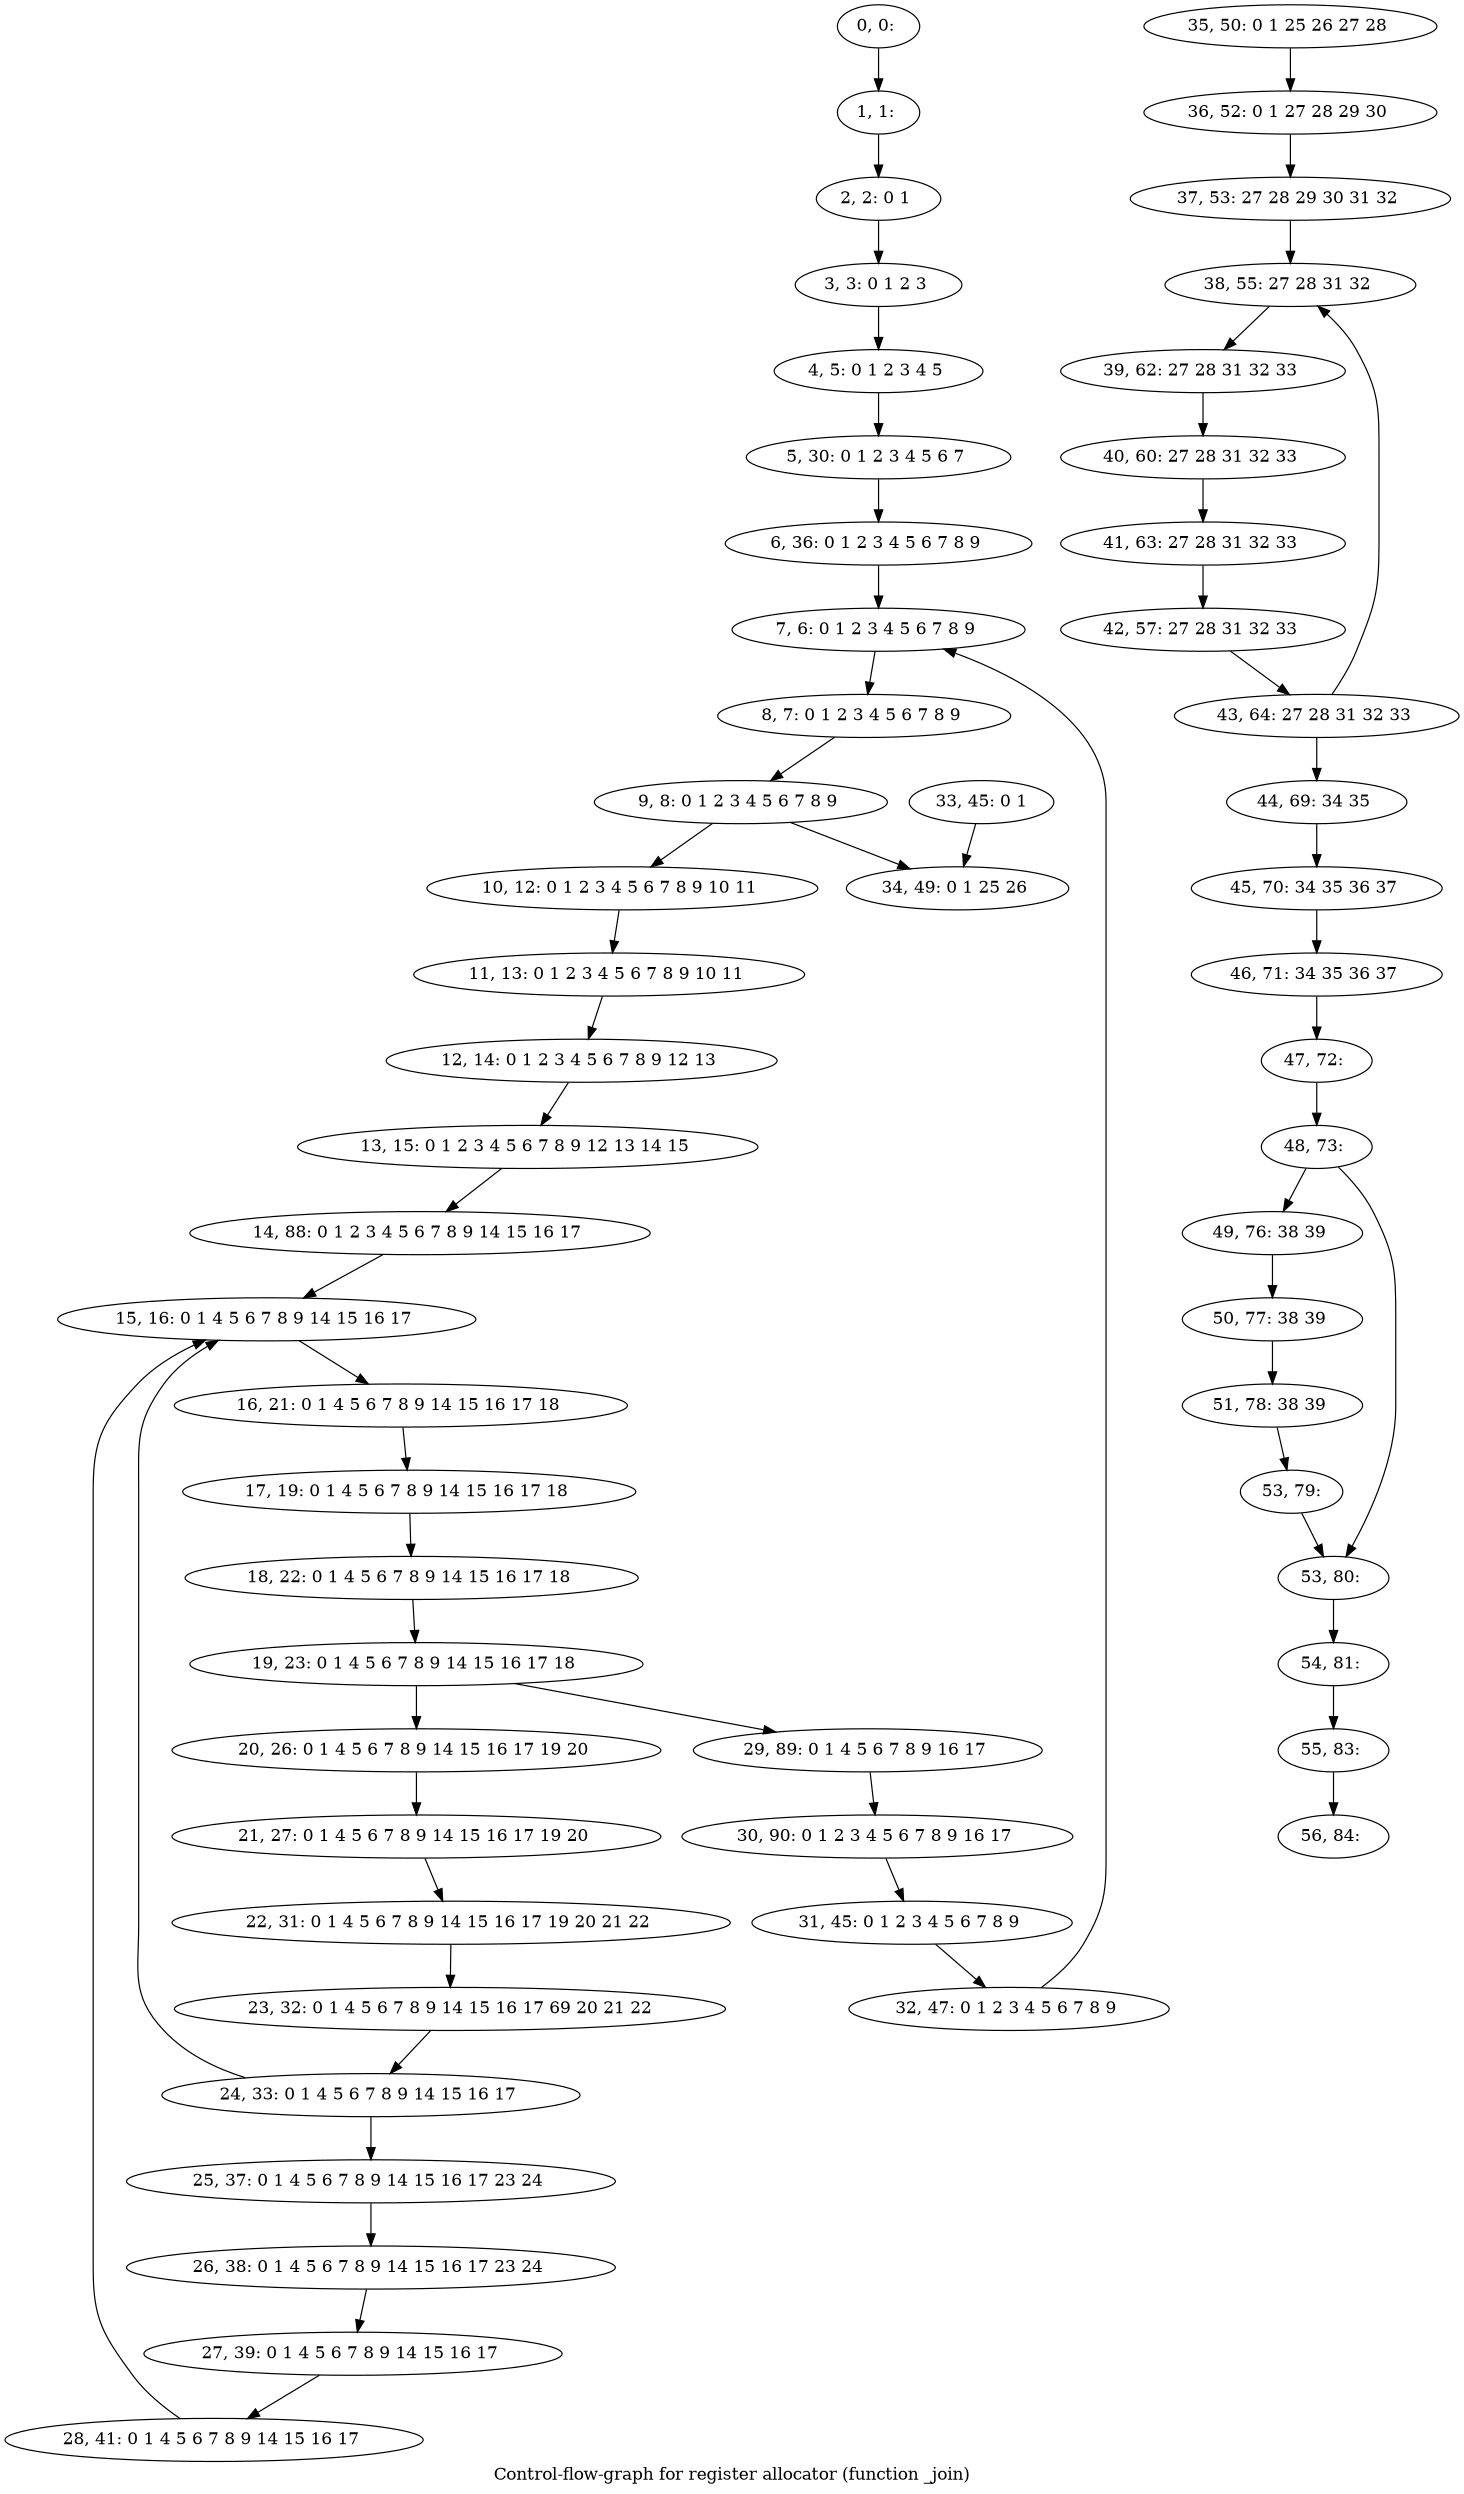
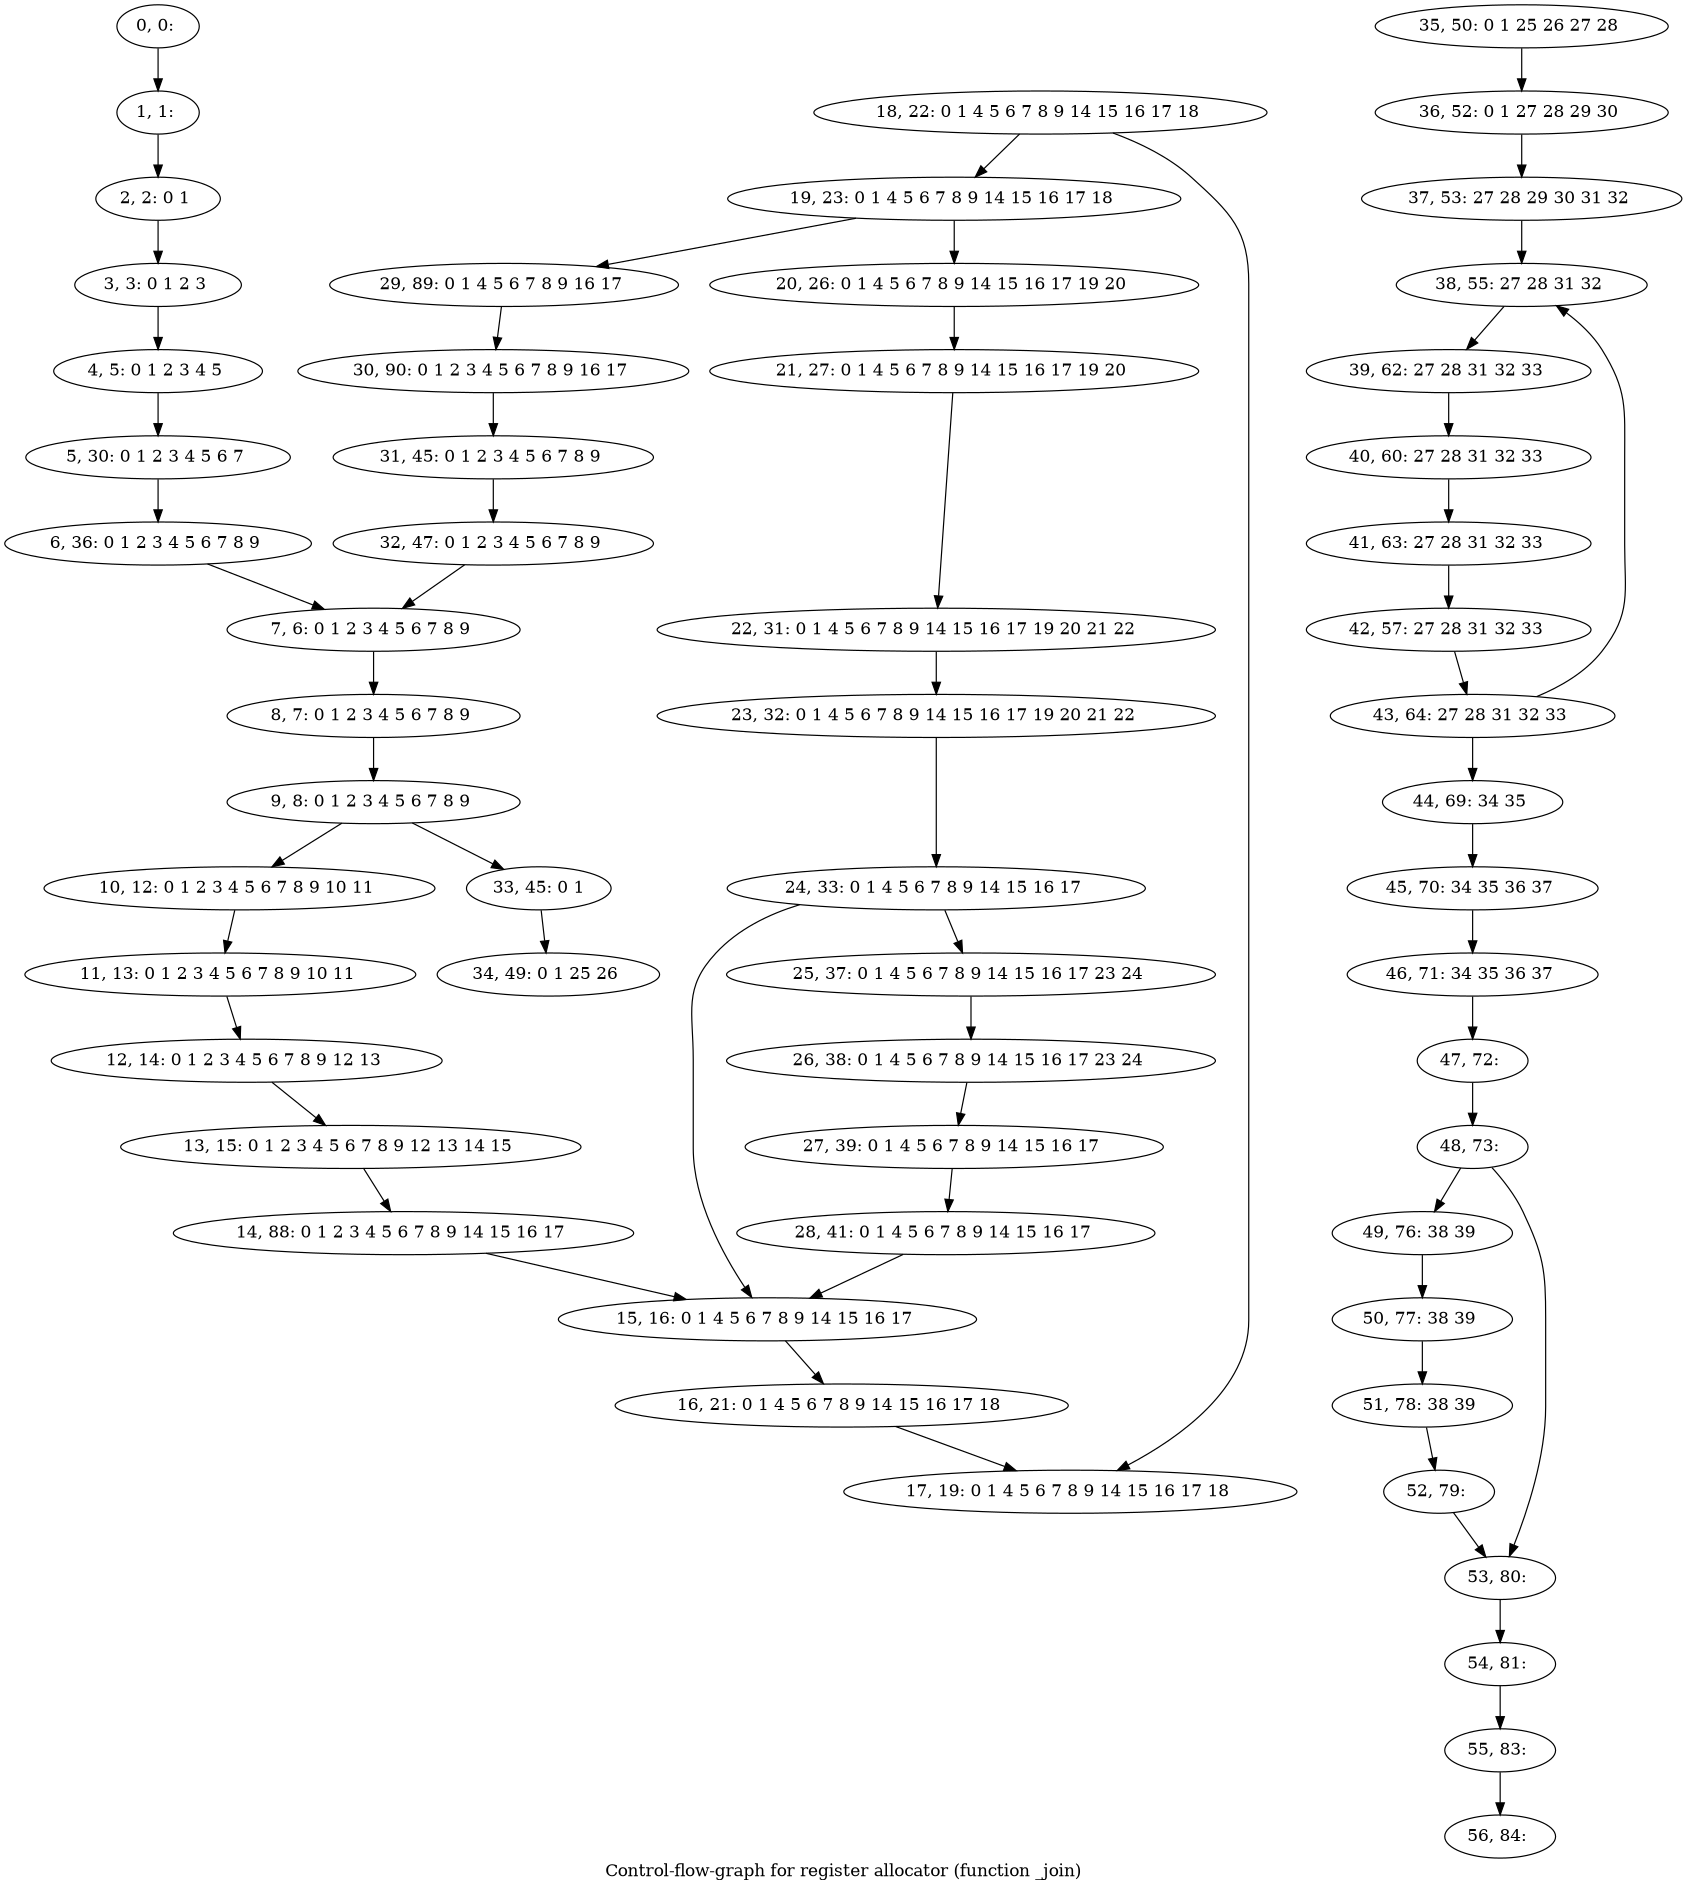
edge "9, 8: 0 1 2 3 4 5 6 7 8 9" -> "34, 49: 0 1 25 26": now "9, 8: 0 1 2 3 4 5 6 7 8 9" -> "33, 45: 0 1"
node "53, 79:": label "53, 79:" -> "52, 79:"
edge "17, 19: 0 1 4 5 6 7 8 9 14 15 16 17 18" -> "18, 22: 0 1 4 5 6 7 8 9 14 15 16 17 18": reversed
node "23, 32: 0 1 4 5 6 7 8 9 14 15 16 17 69 20 21 22": label "23, 32: 0 1 4 5 6 7 8 9 14 15 16 17 69 20 21 22" -> "23, 32: 0 1 4 5 6 7 8 9 14 15 16 17 19 20 21 22"
